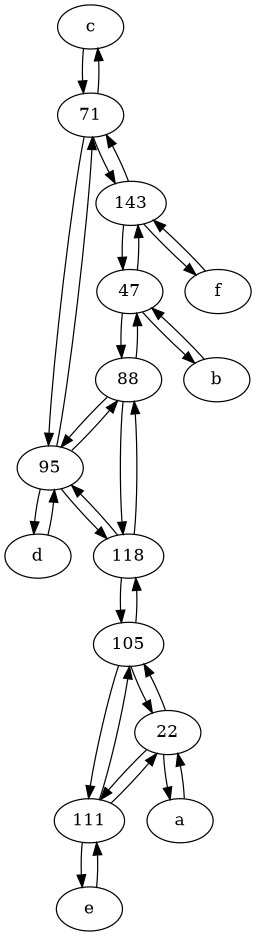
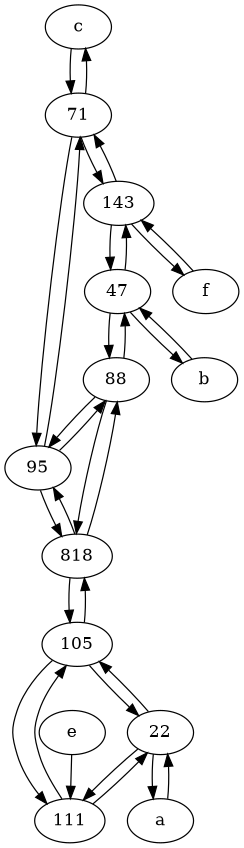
node "d": removed
node "118": label "118" -> "818"
edge "111" -> "e": removed
